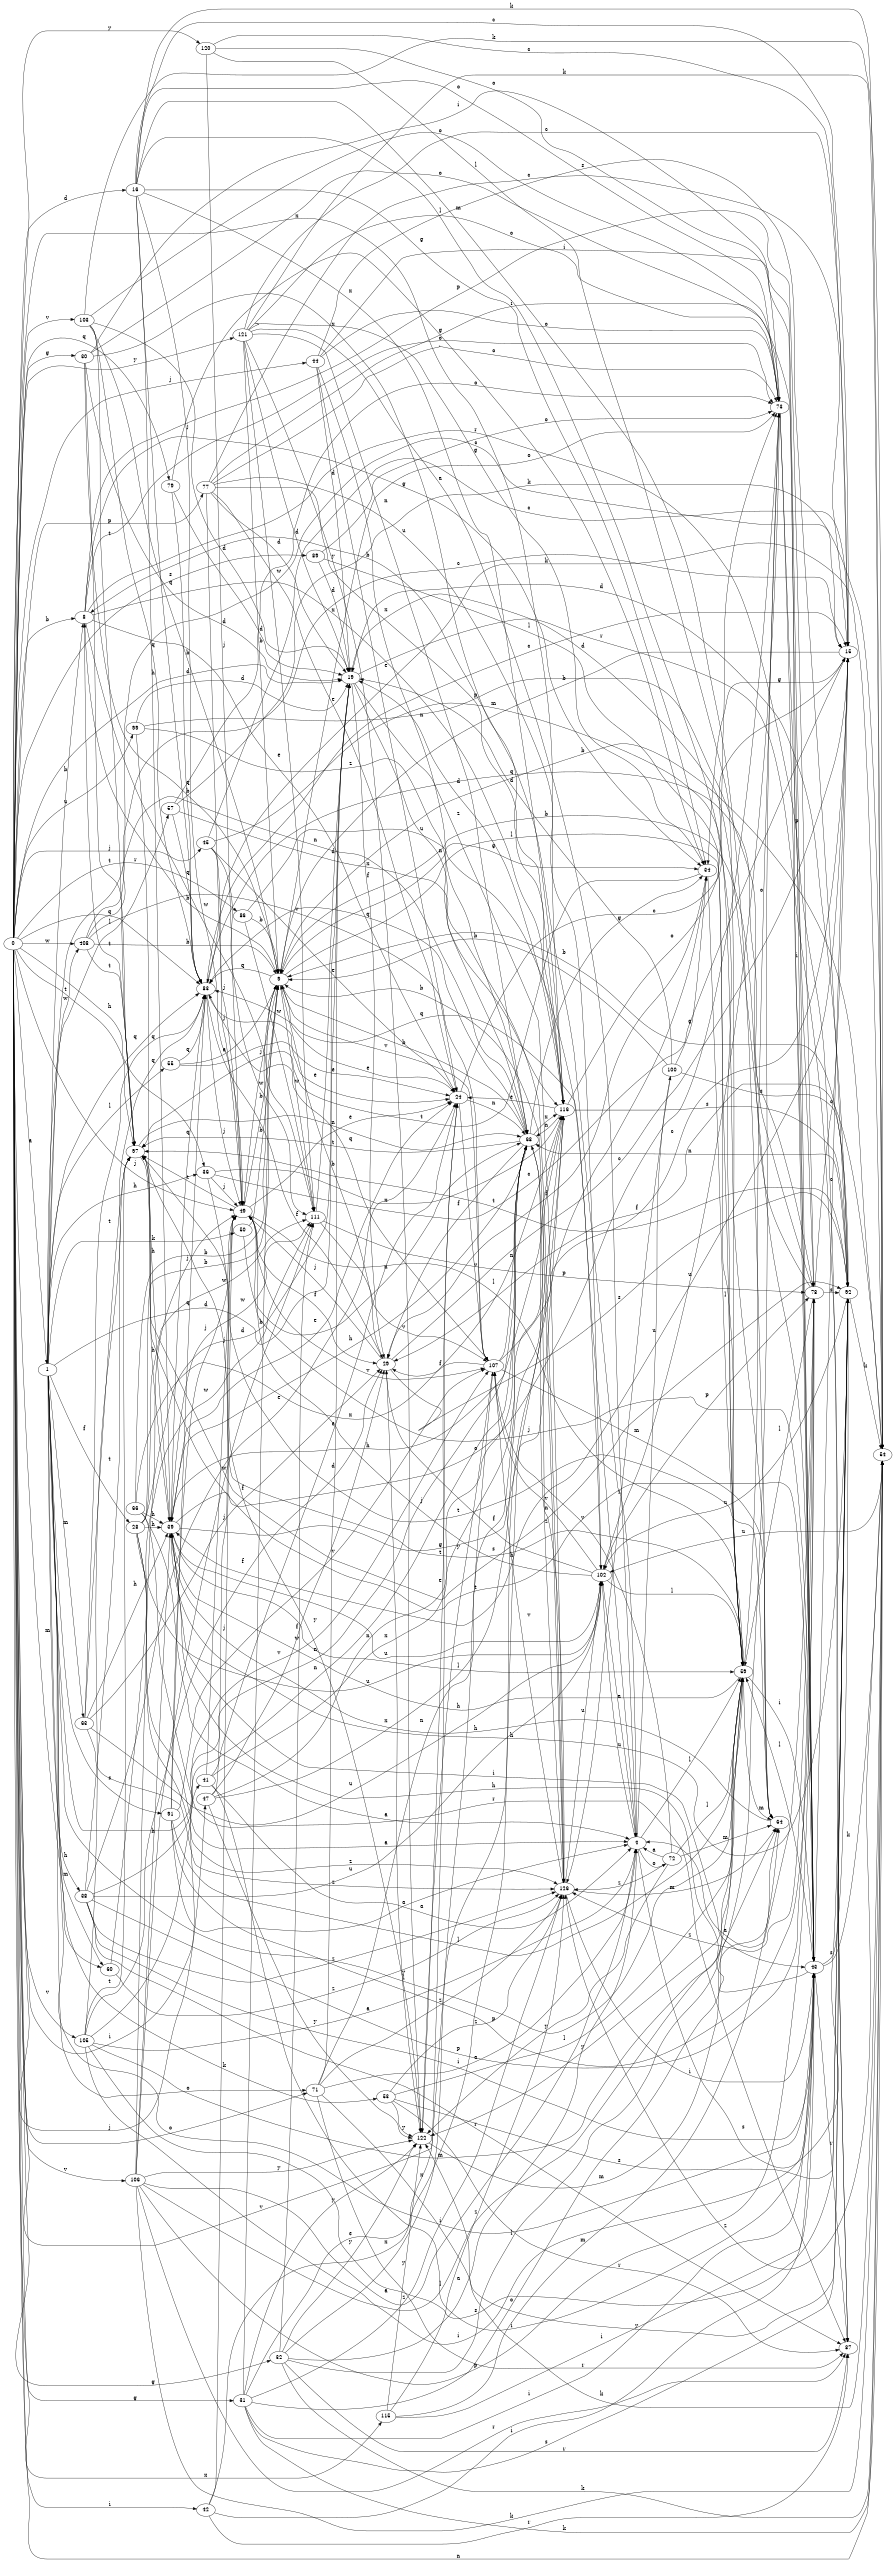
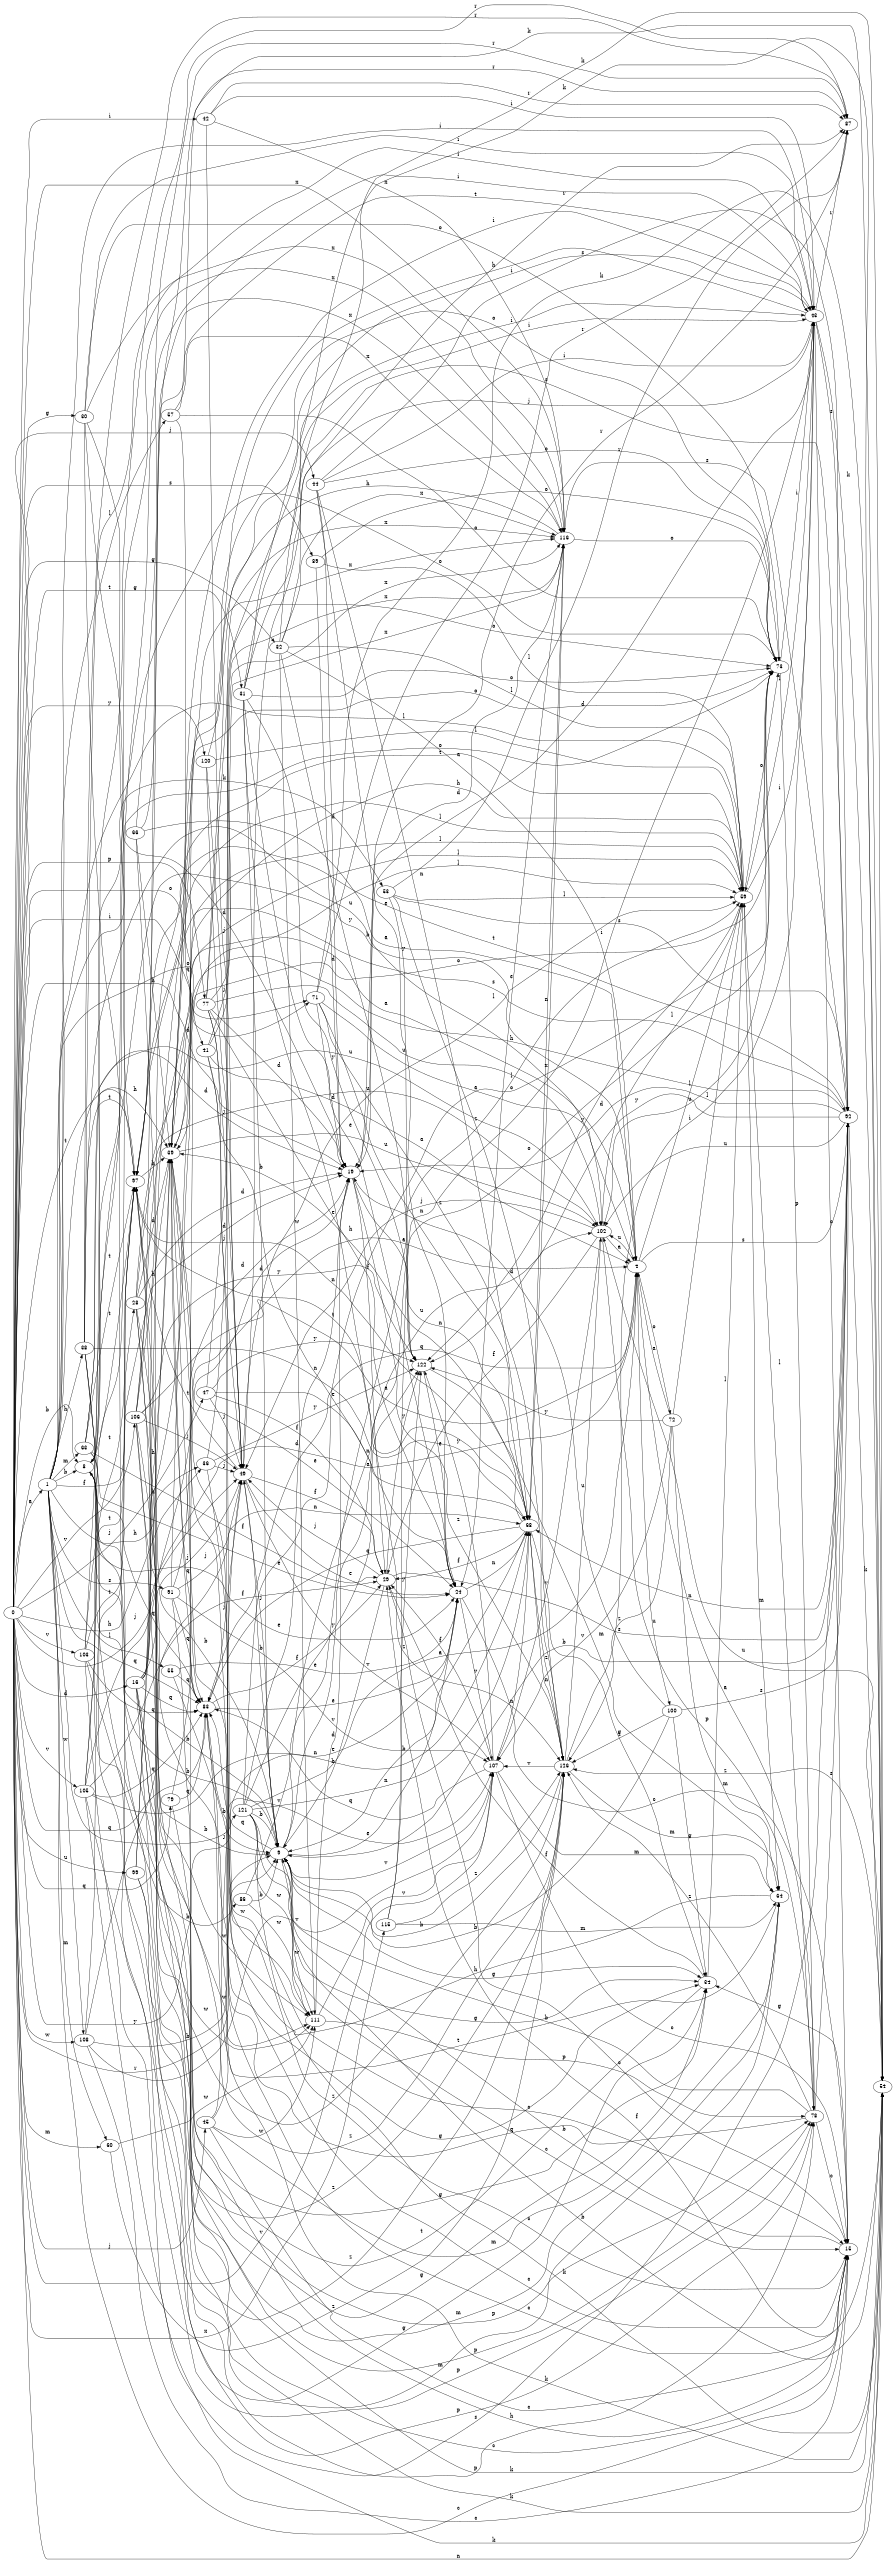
node "408": label "408" -> "108"
edge "55" -> "9": label "a" -> "b"
node "50": removed
edge "28" -> "39": label "h" -> "d"
